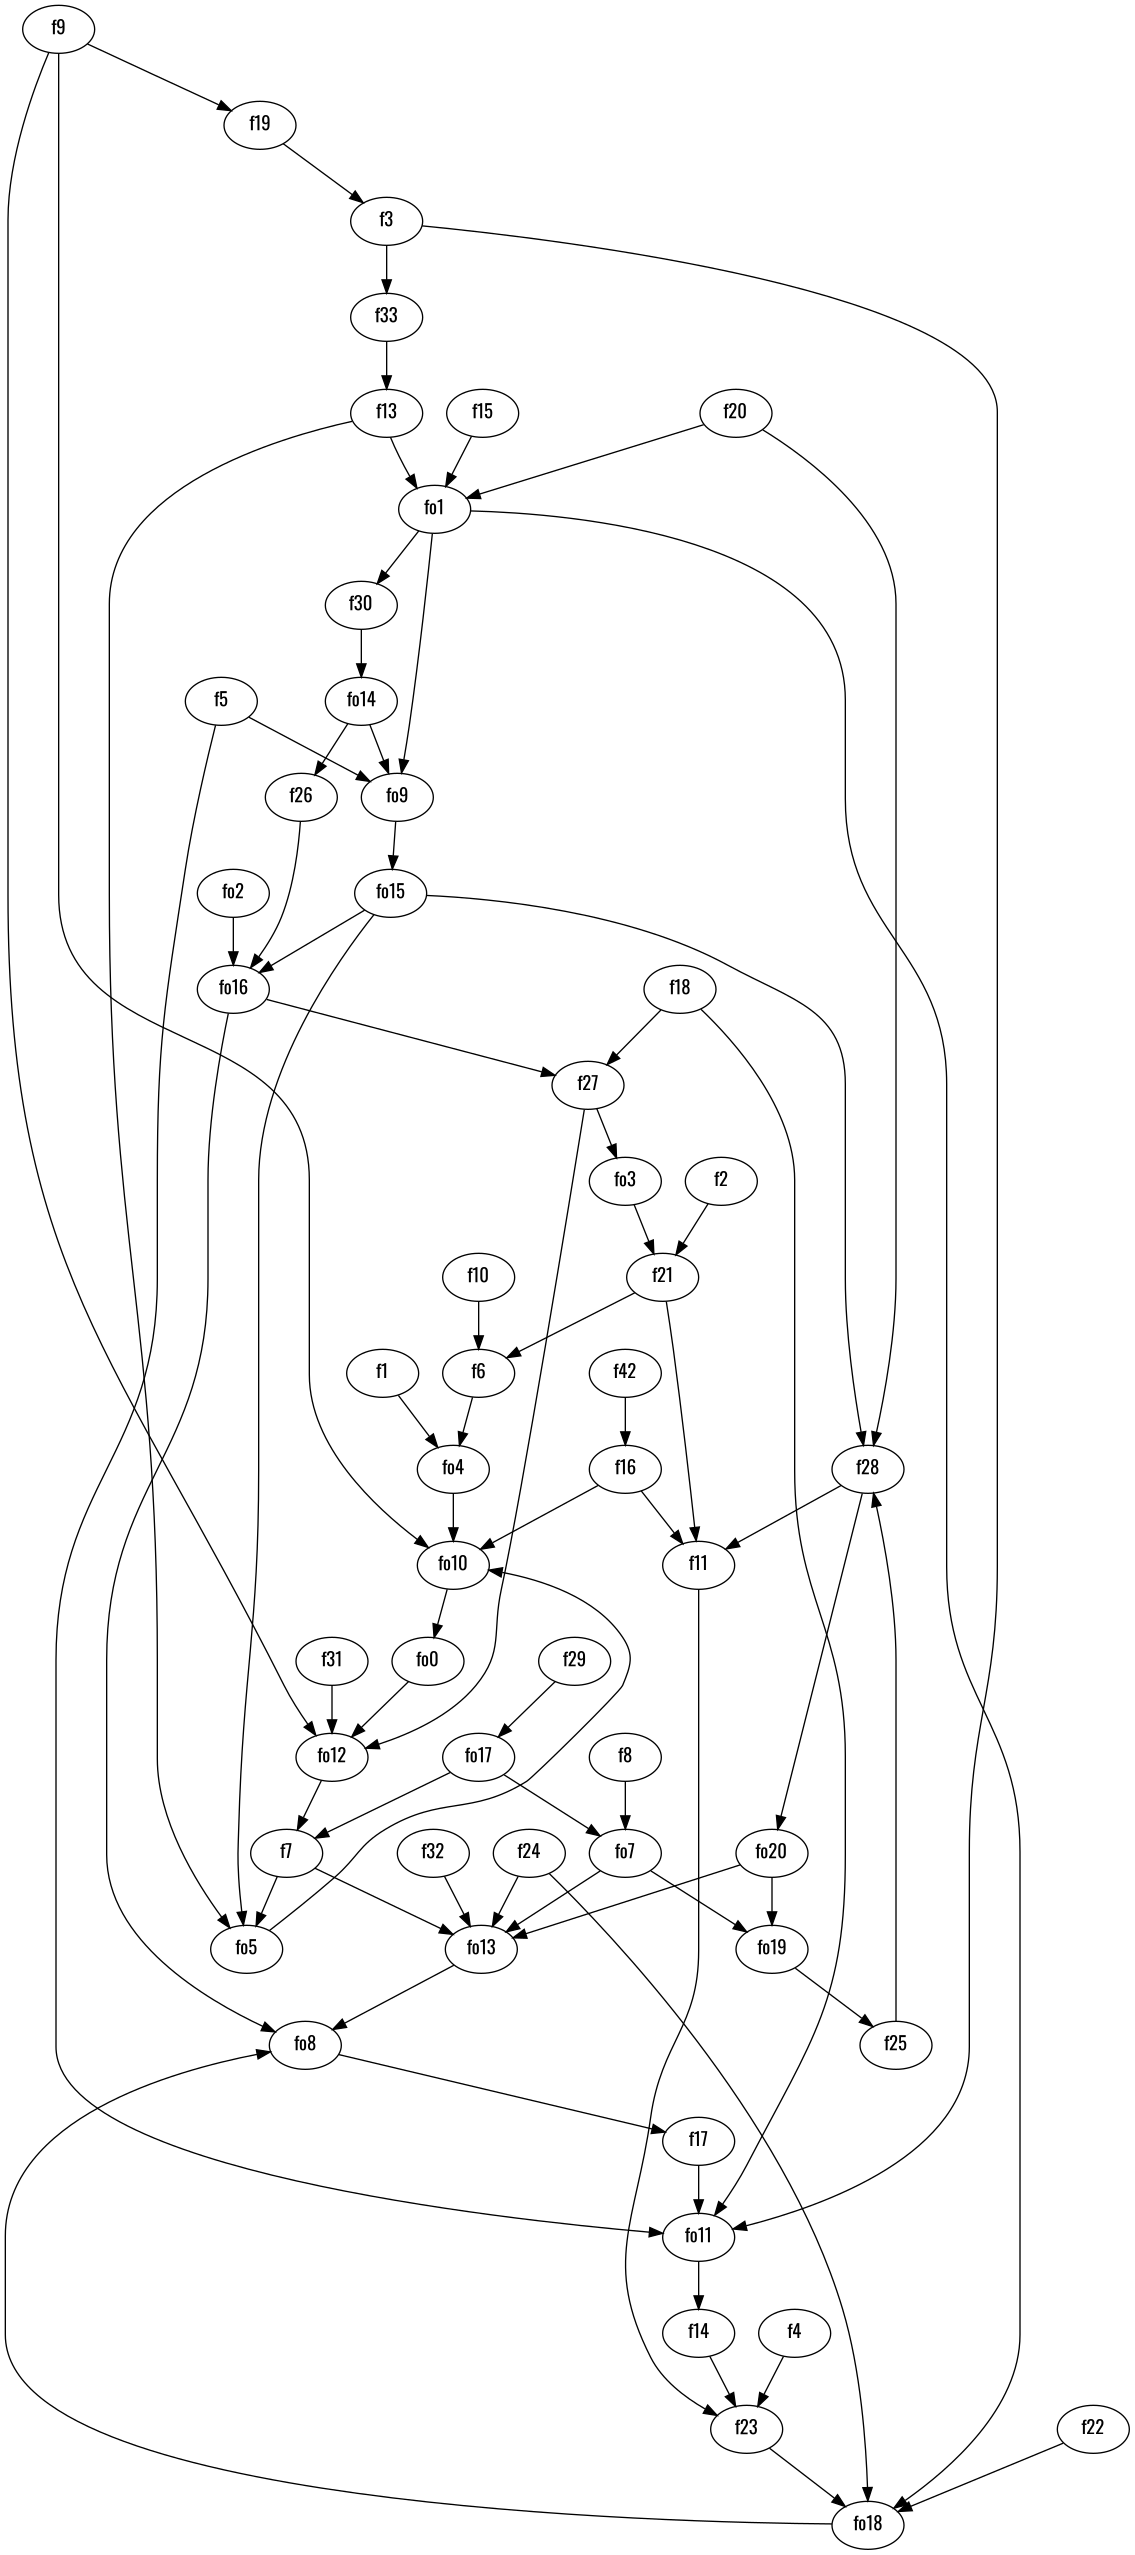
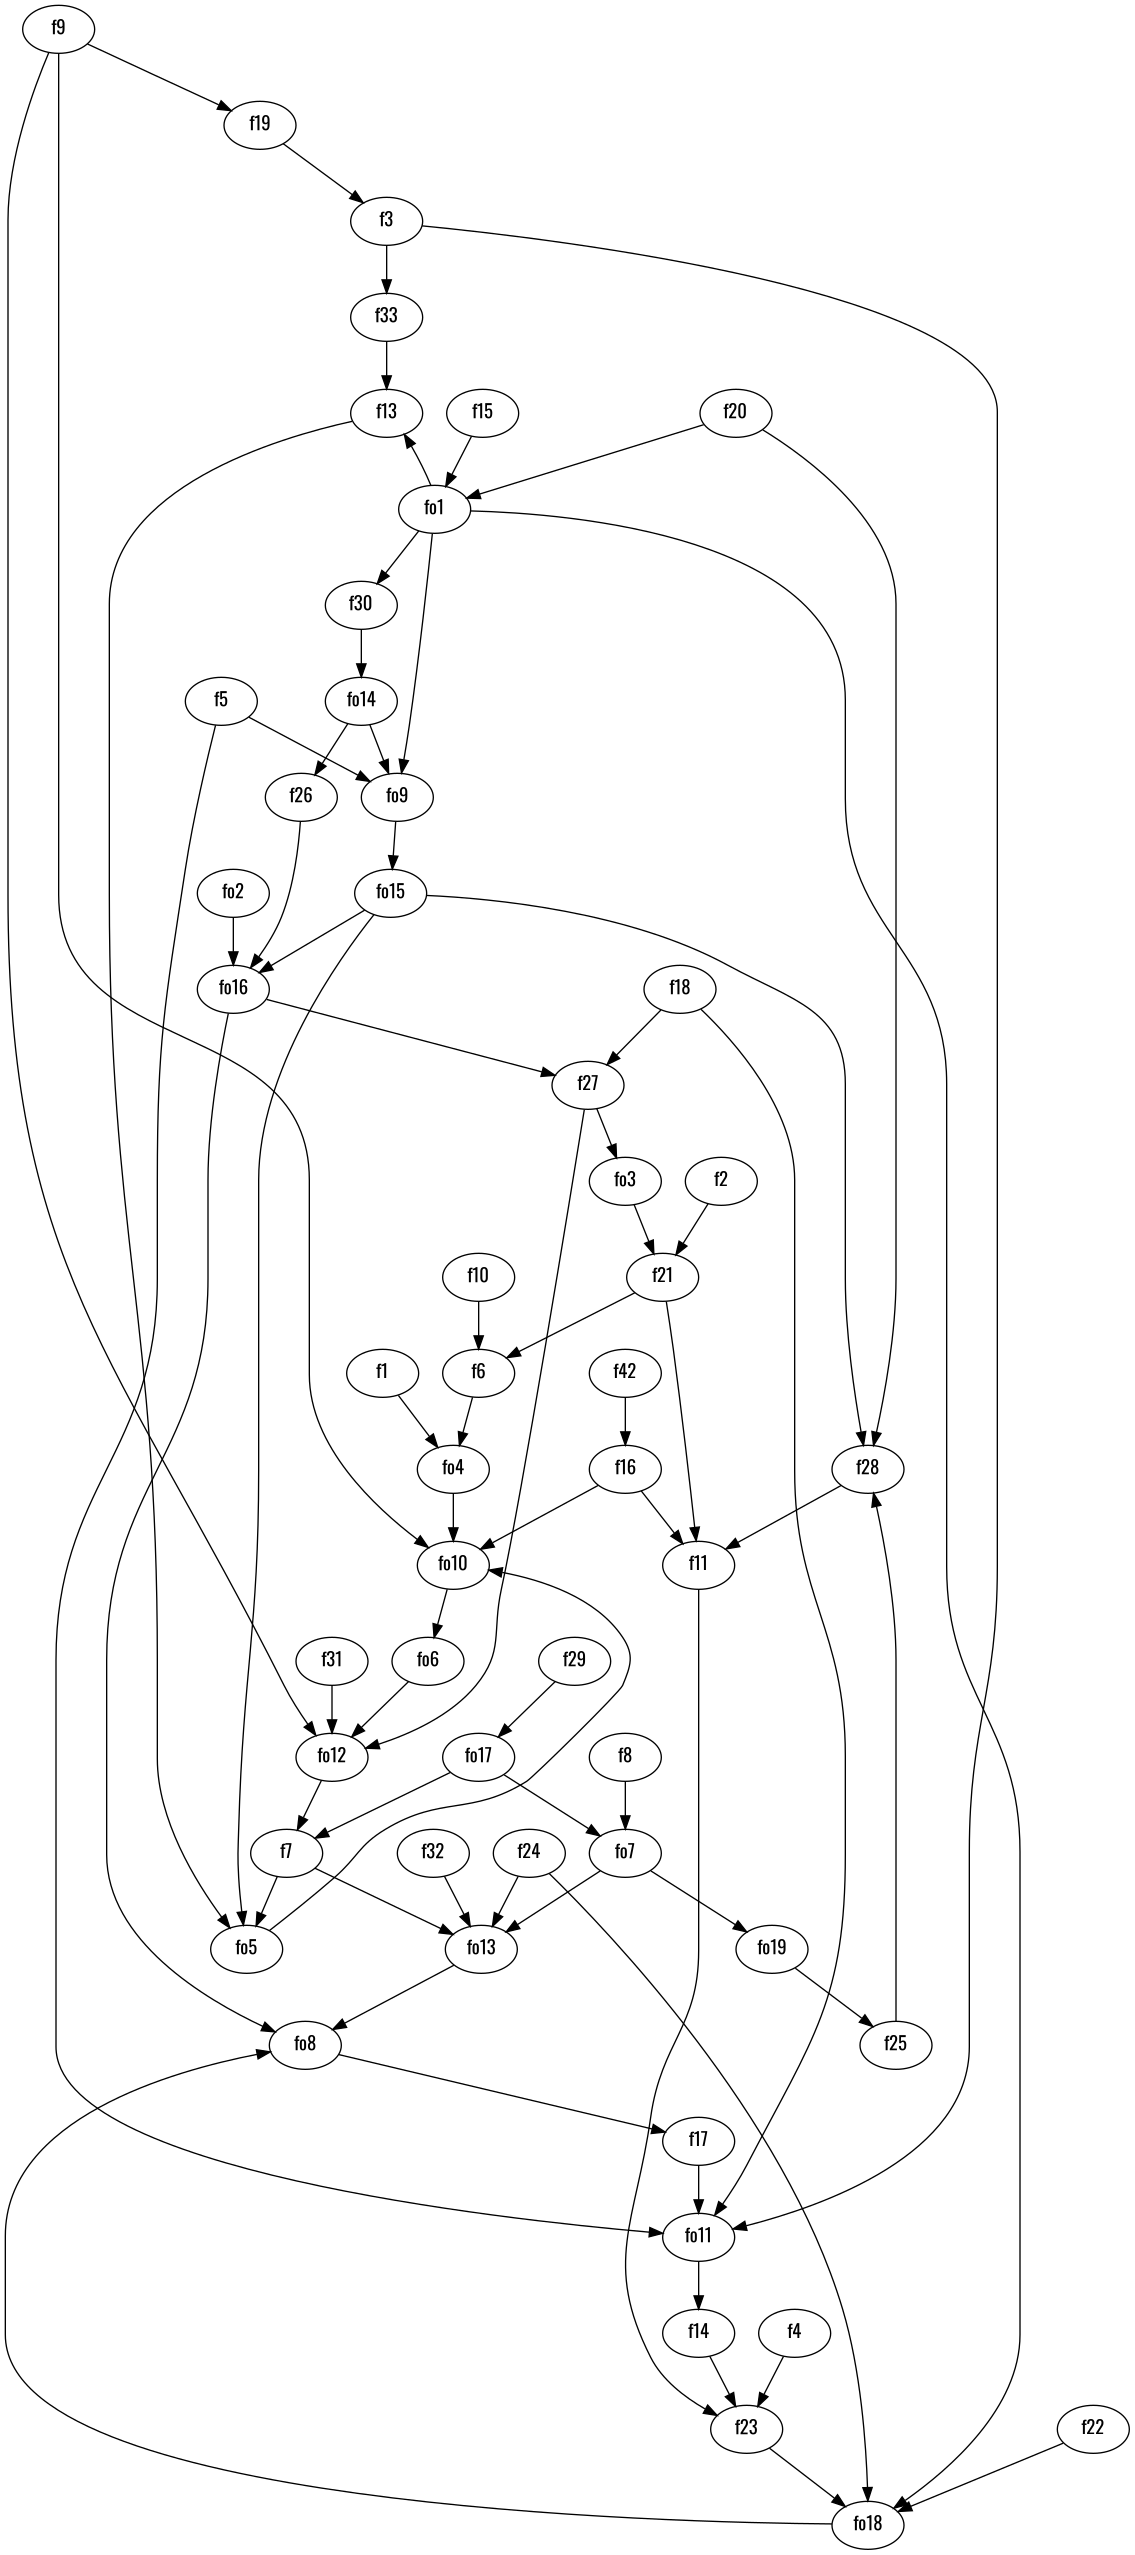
edge "f13" -> "fo1": reversed
node "fo0": label "fo0" -> "fo6"
node "fo20": removed
